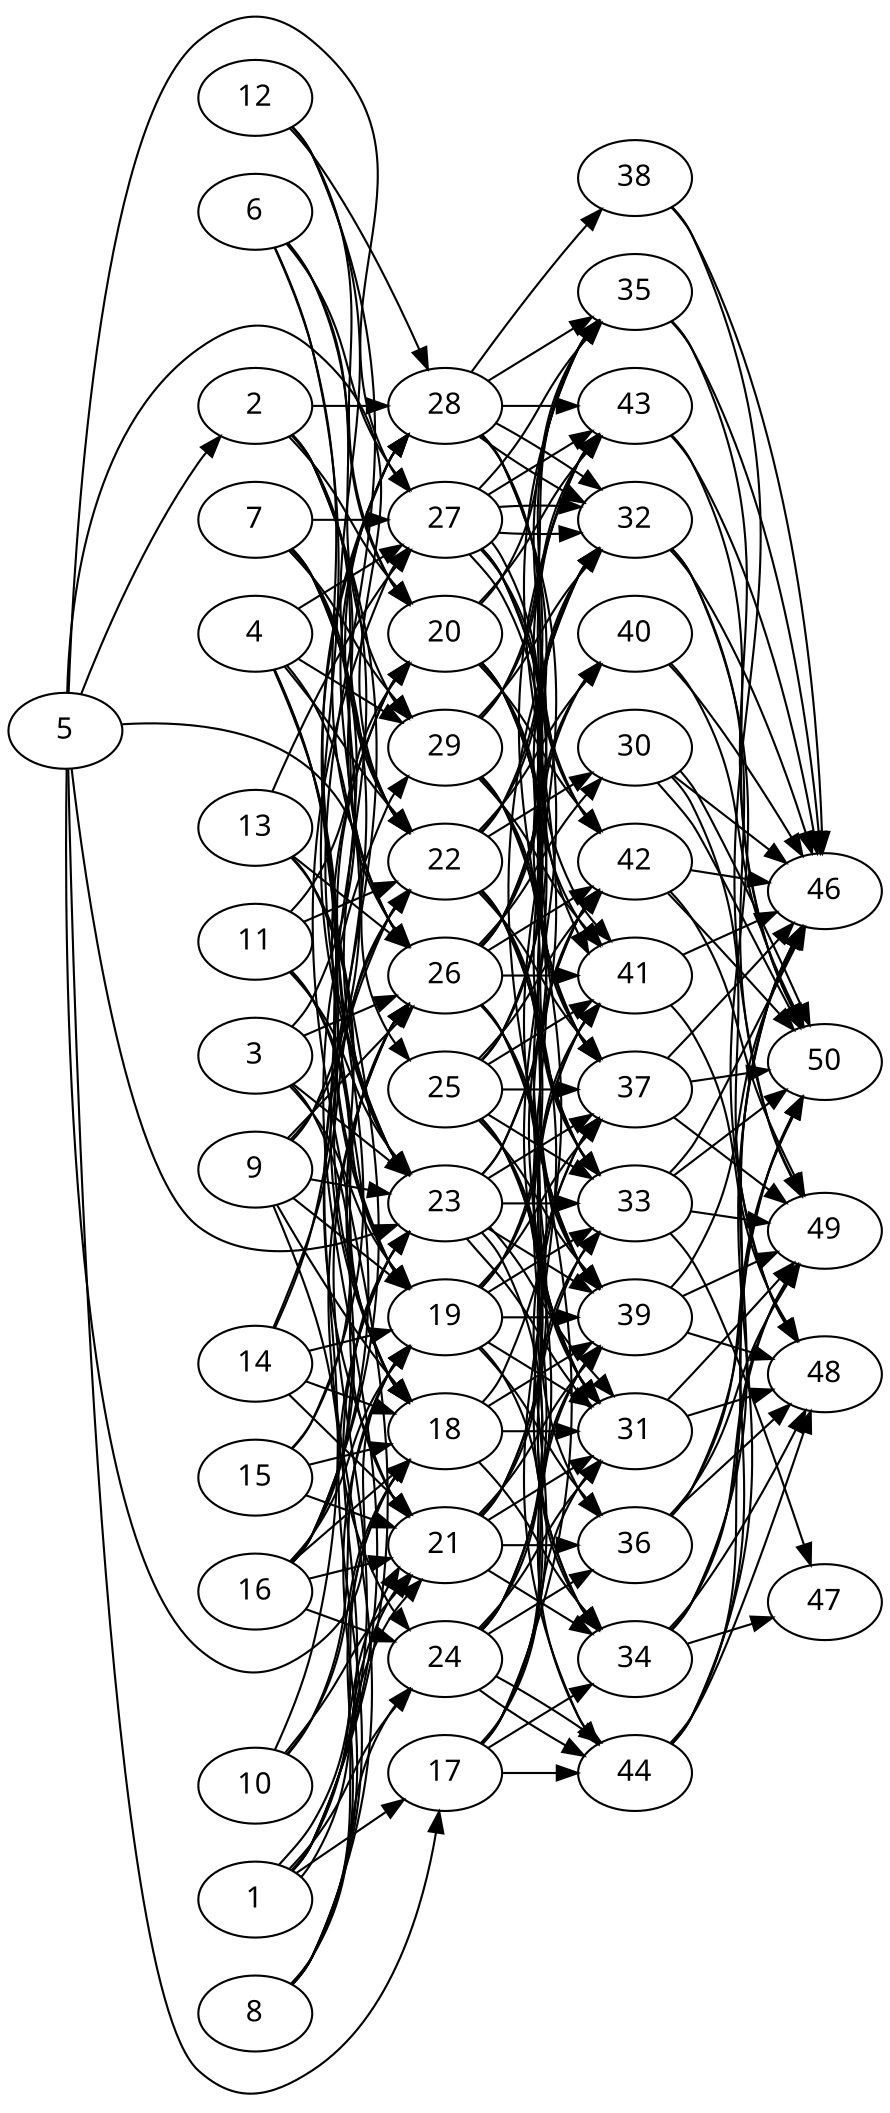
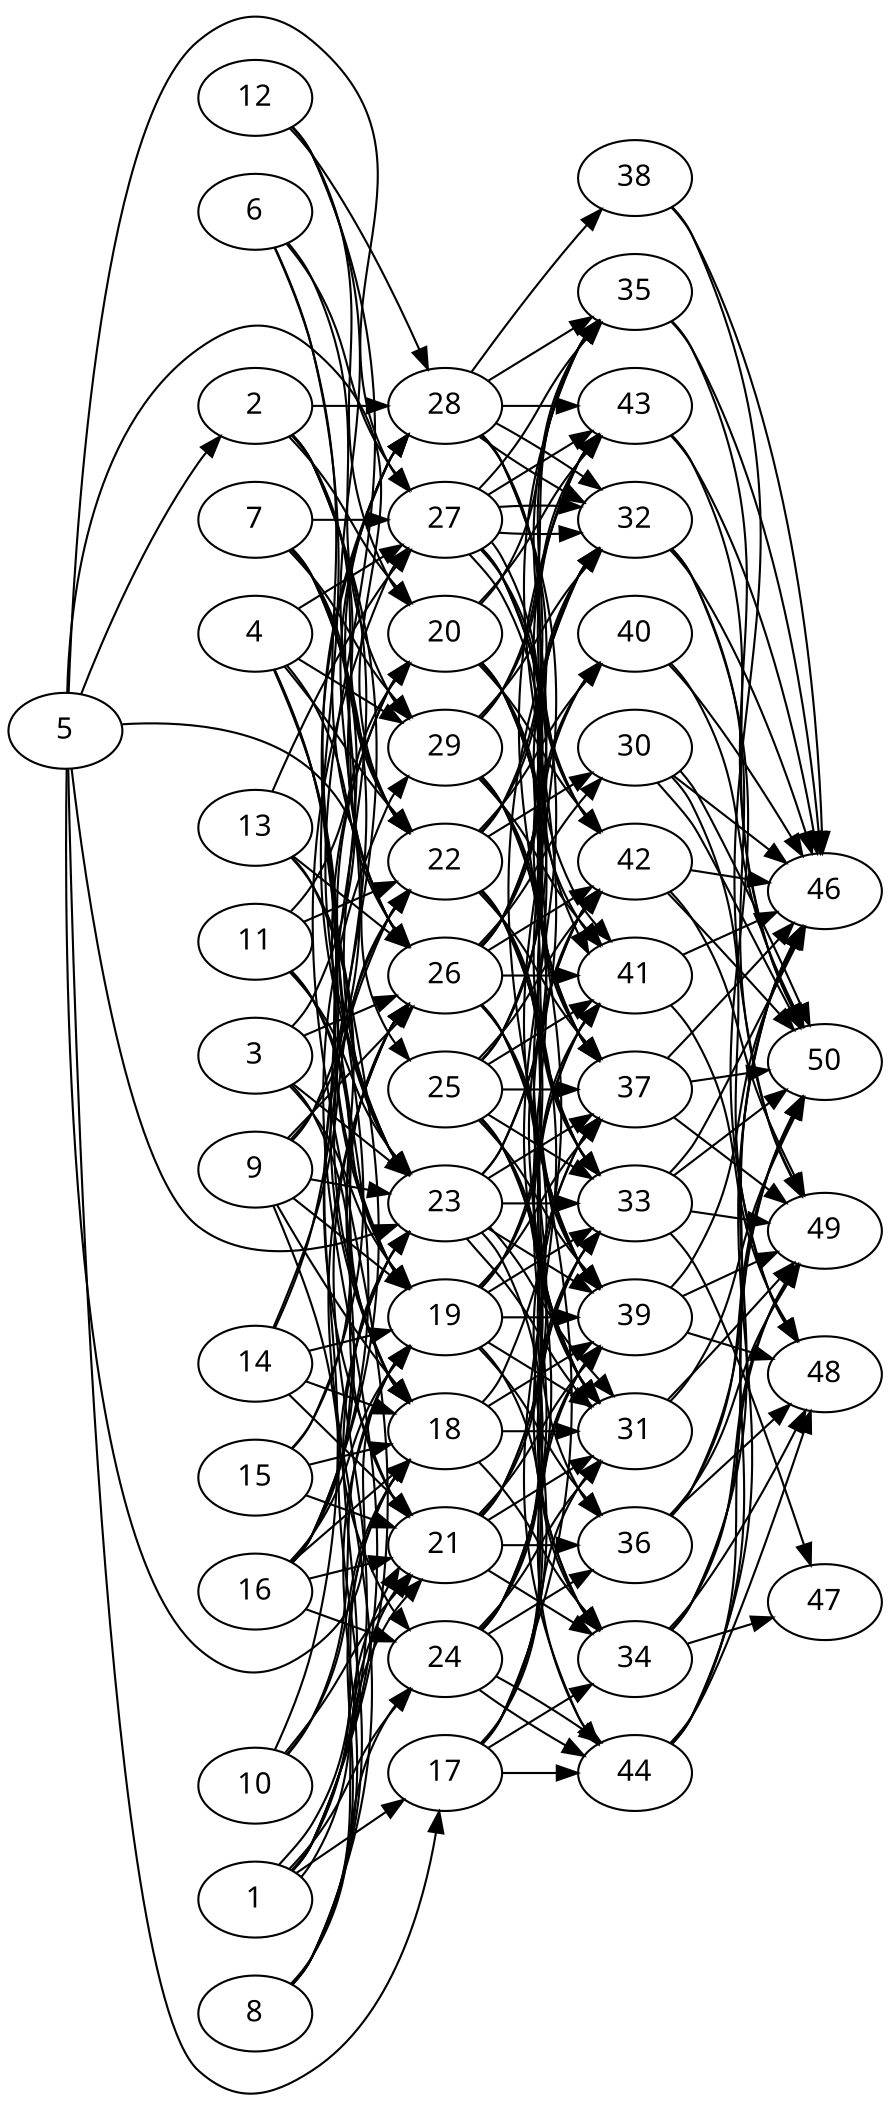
edge "6" -> "20": removed
edge "31" -> "48": now "31" -> "50"
edge "24" -> "33": added
